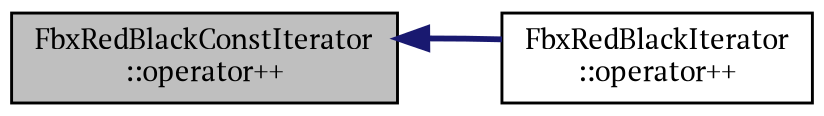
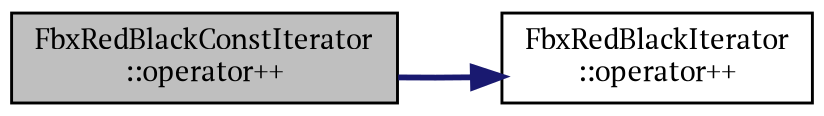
edge "FbxRedBlackIterator ::operator++" -> "FbxRedBlackConstIterator ::operator++": reversed
